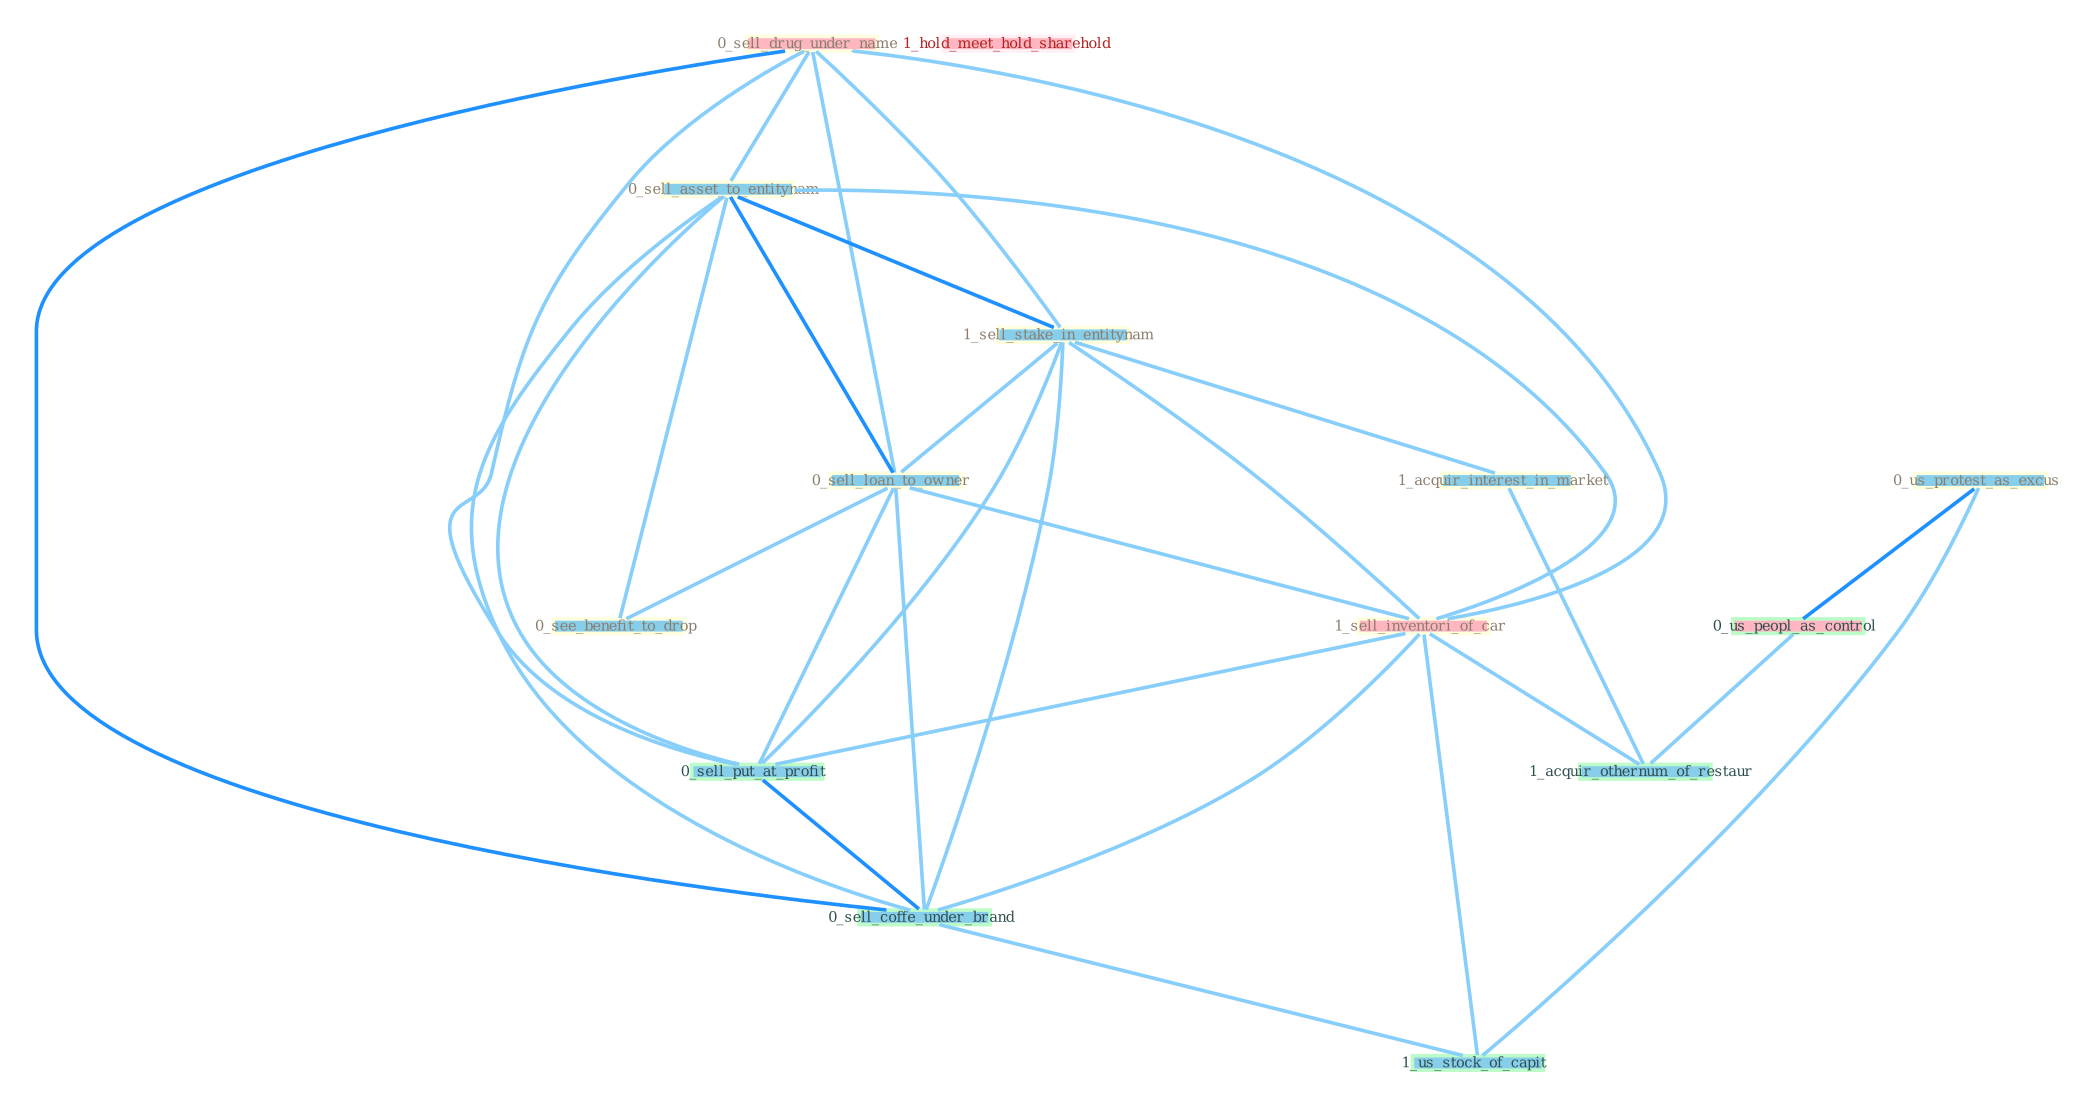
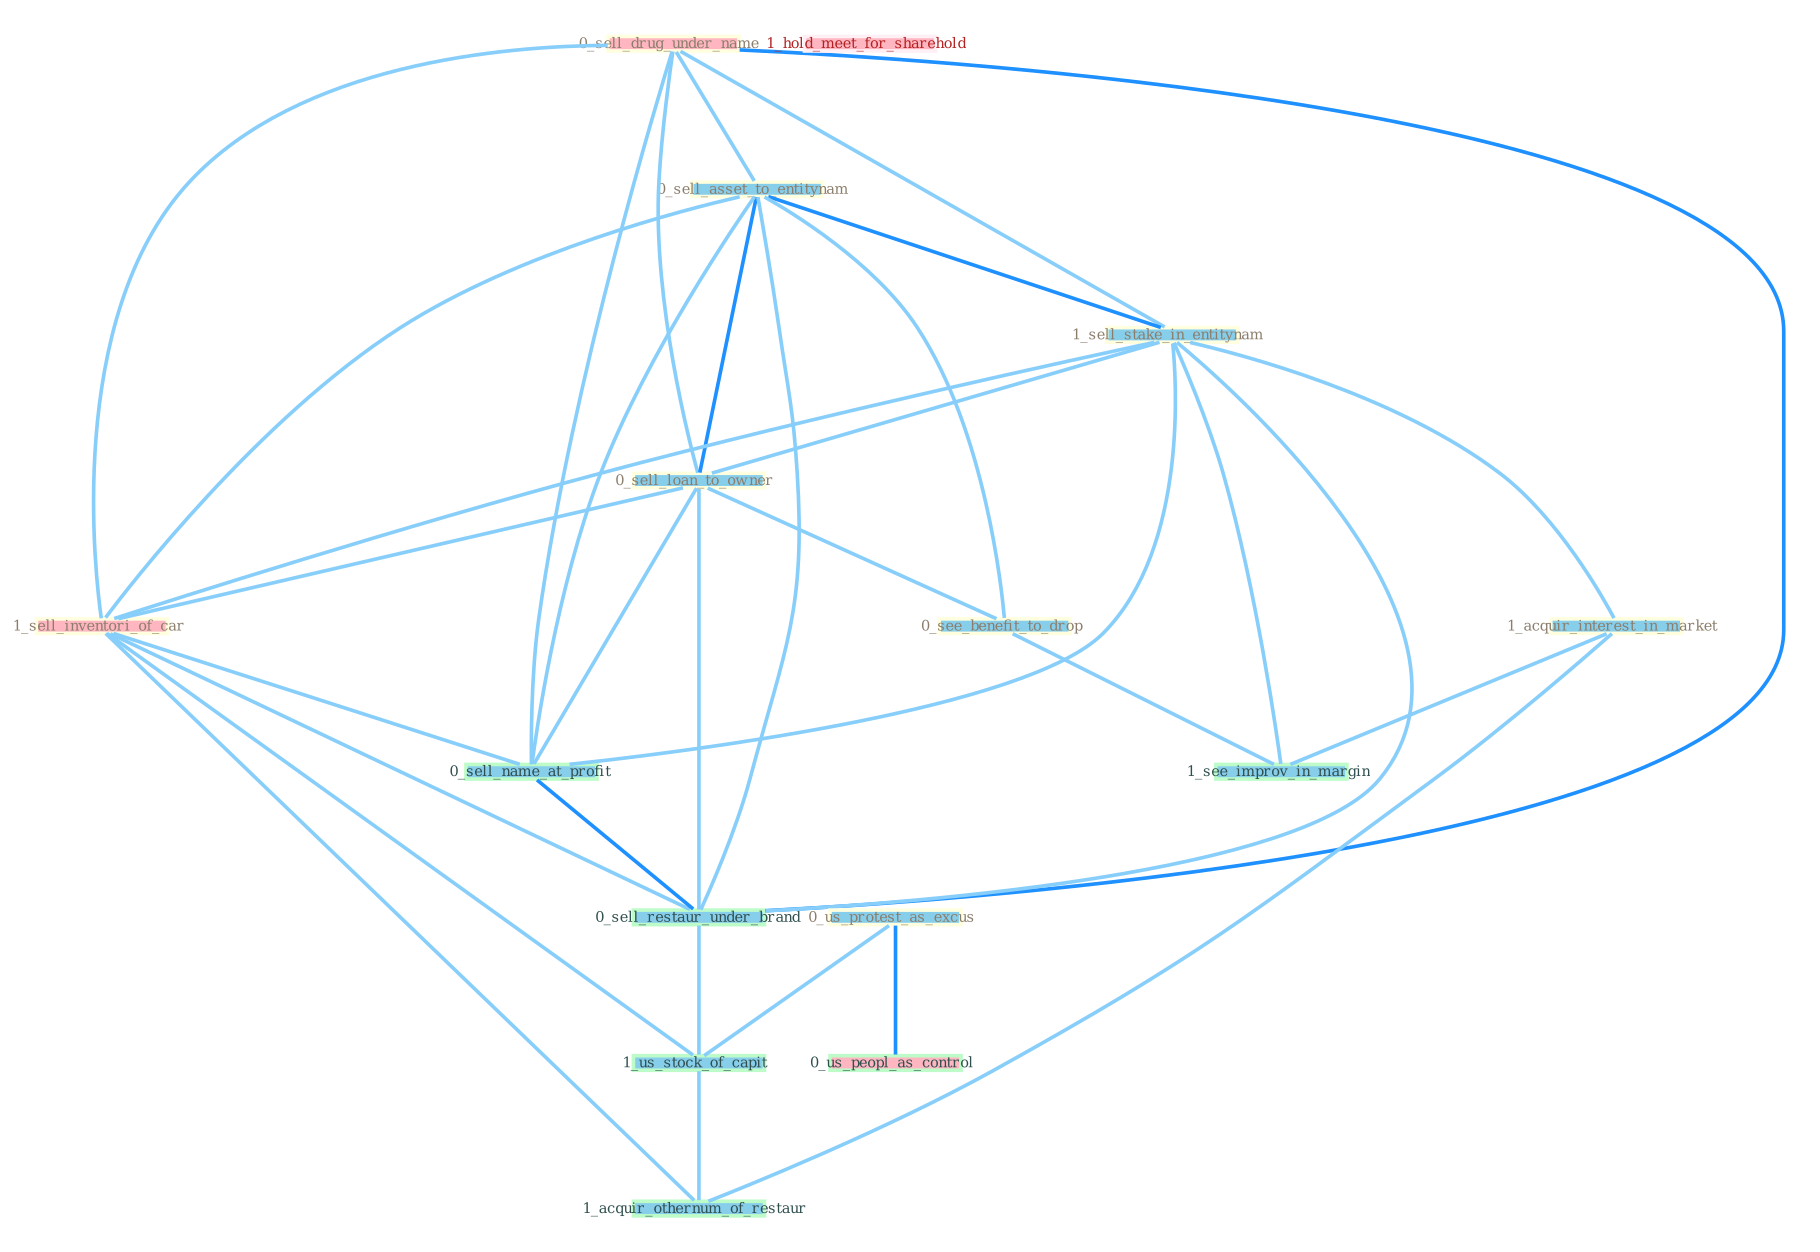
node "1_hold_meet_hold_sharehold": label "1_hold_meet_hold_sharehold" -> "1_hold_meet_for_sharehold"
edge "0_us_peopl_as_control" -- "1_acquir_othernum_of_restaur": now "1_us_stock_of_capit" -- "1_acquir_othernum_of_restaur"
node "0_sell_put_at_profit": label "0_sell_put_at_profit" -> "0_sell_name_at_profit"
node "1_see_improv_in_margin": added
node "0_sell_coffe_under_brand": label "0_sell_coffe_under_brand" -> "0_sell_restaur_under_brand"
